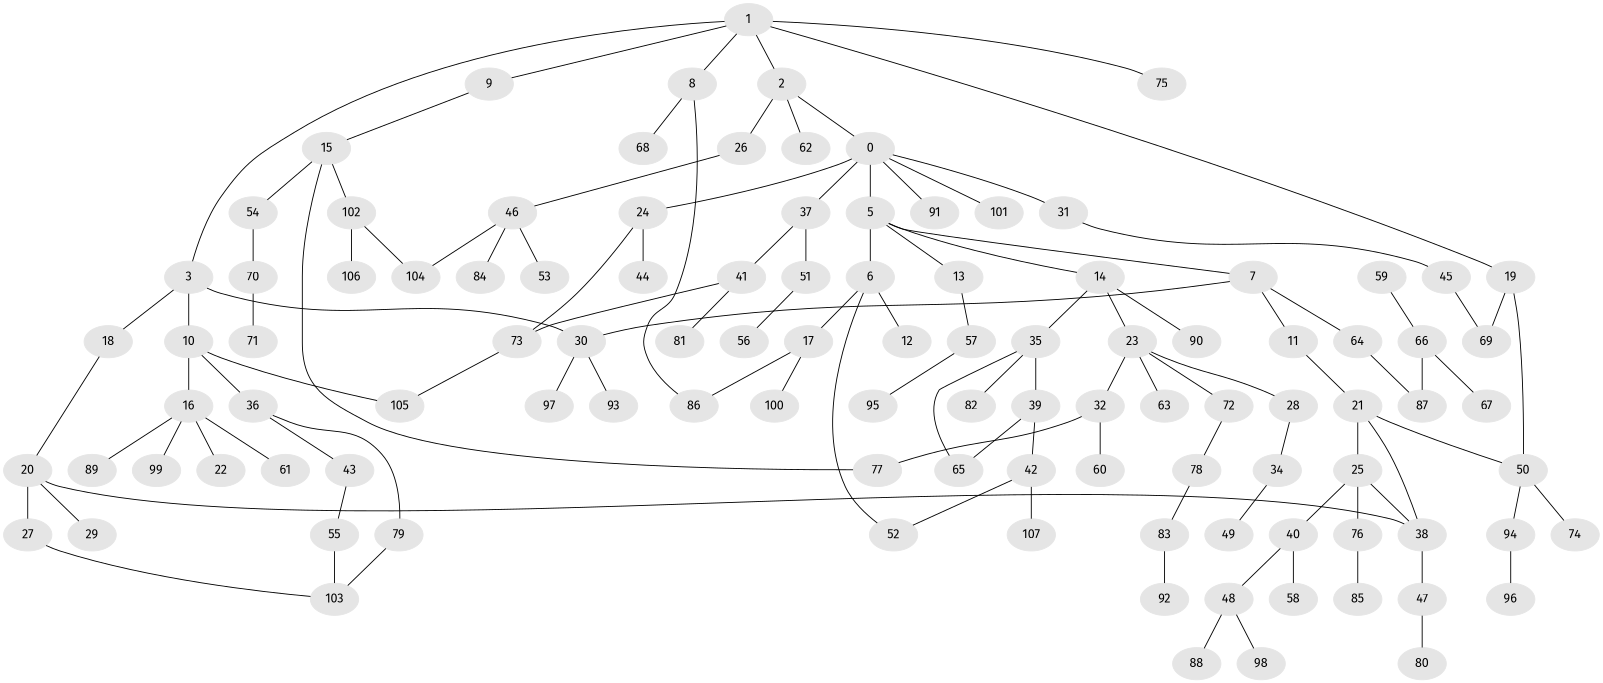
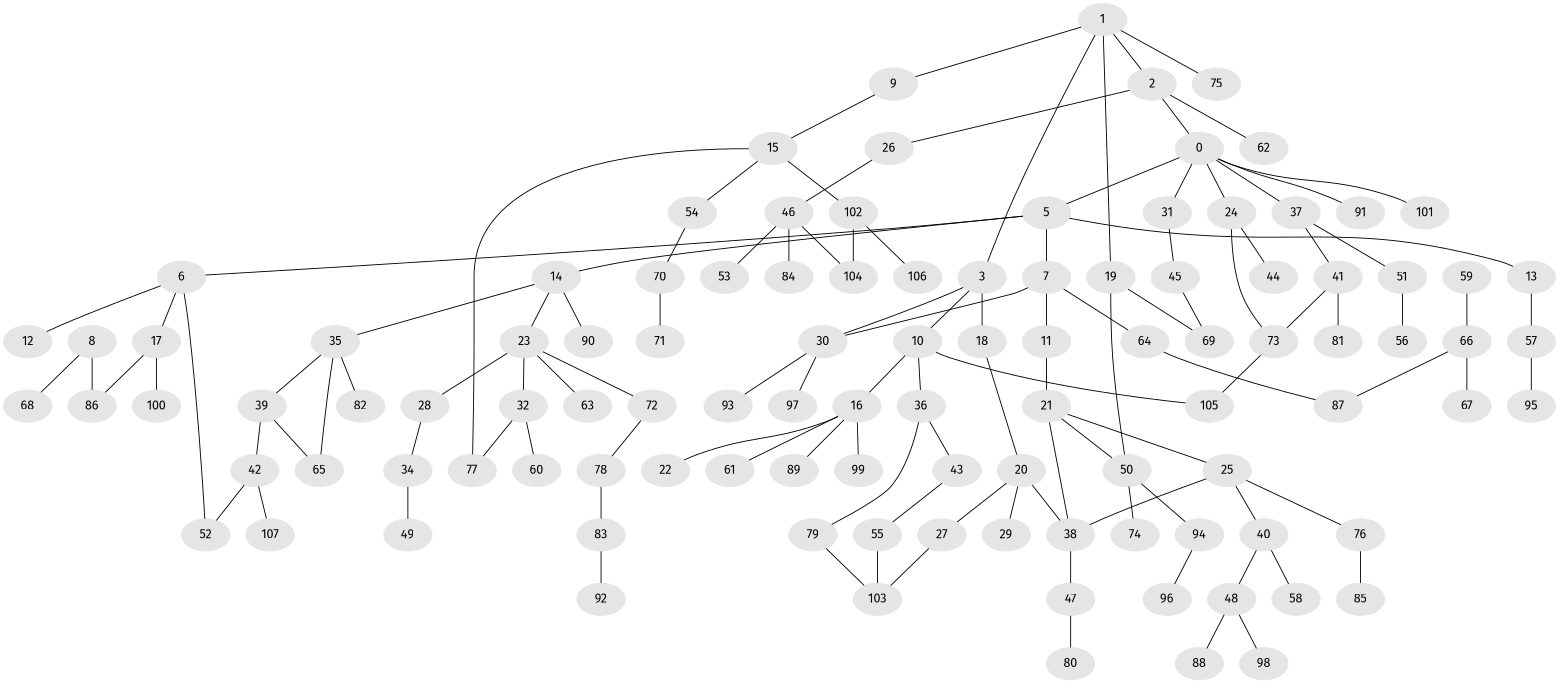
edge "1" -- "8": removed
